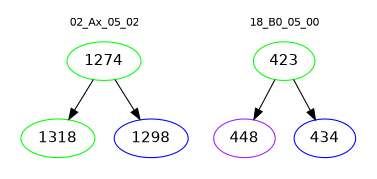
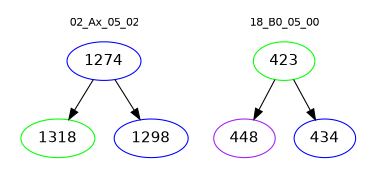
node "1274": color green -> blue
